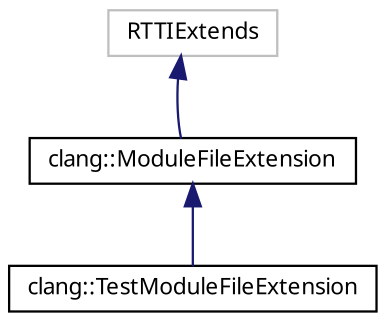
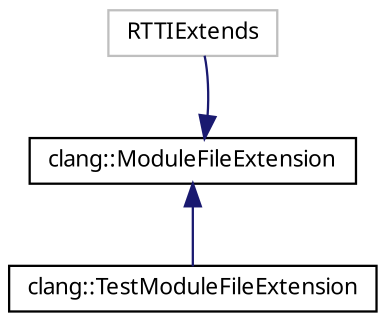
edge "clang::ModuleFileExtension" -> "RTTIExtends": reversed
